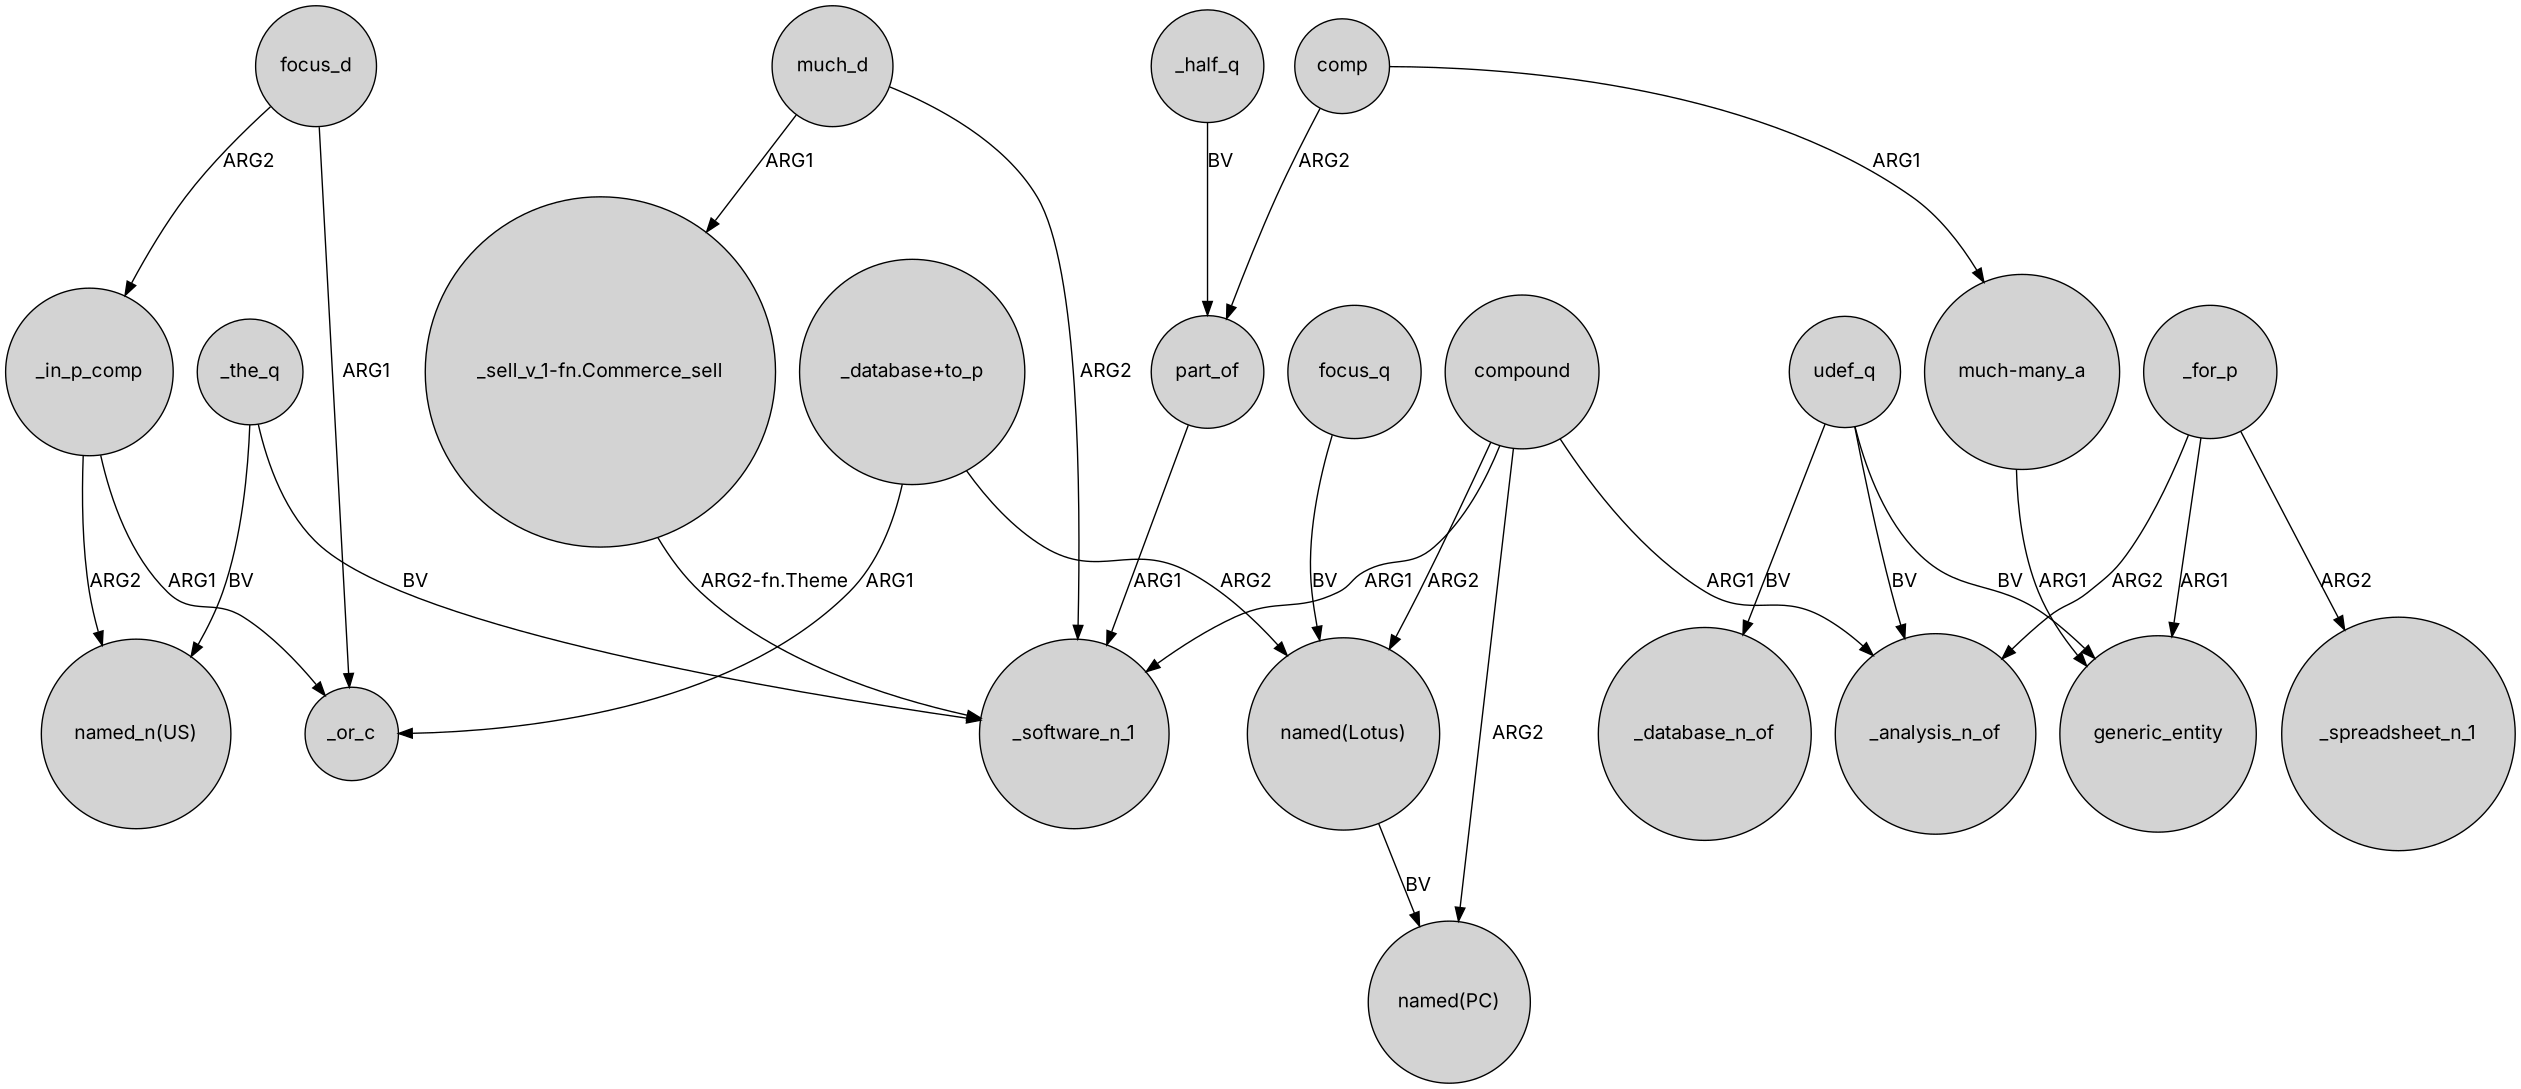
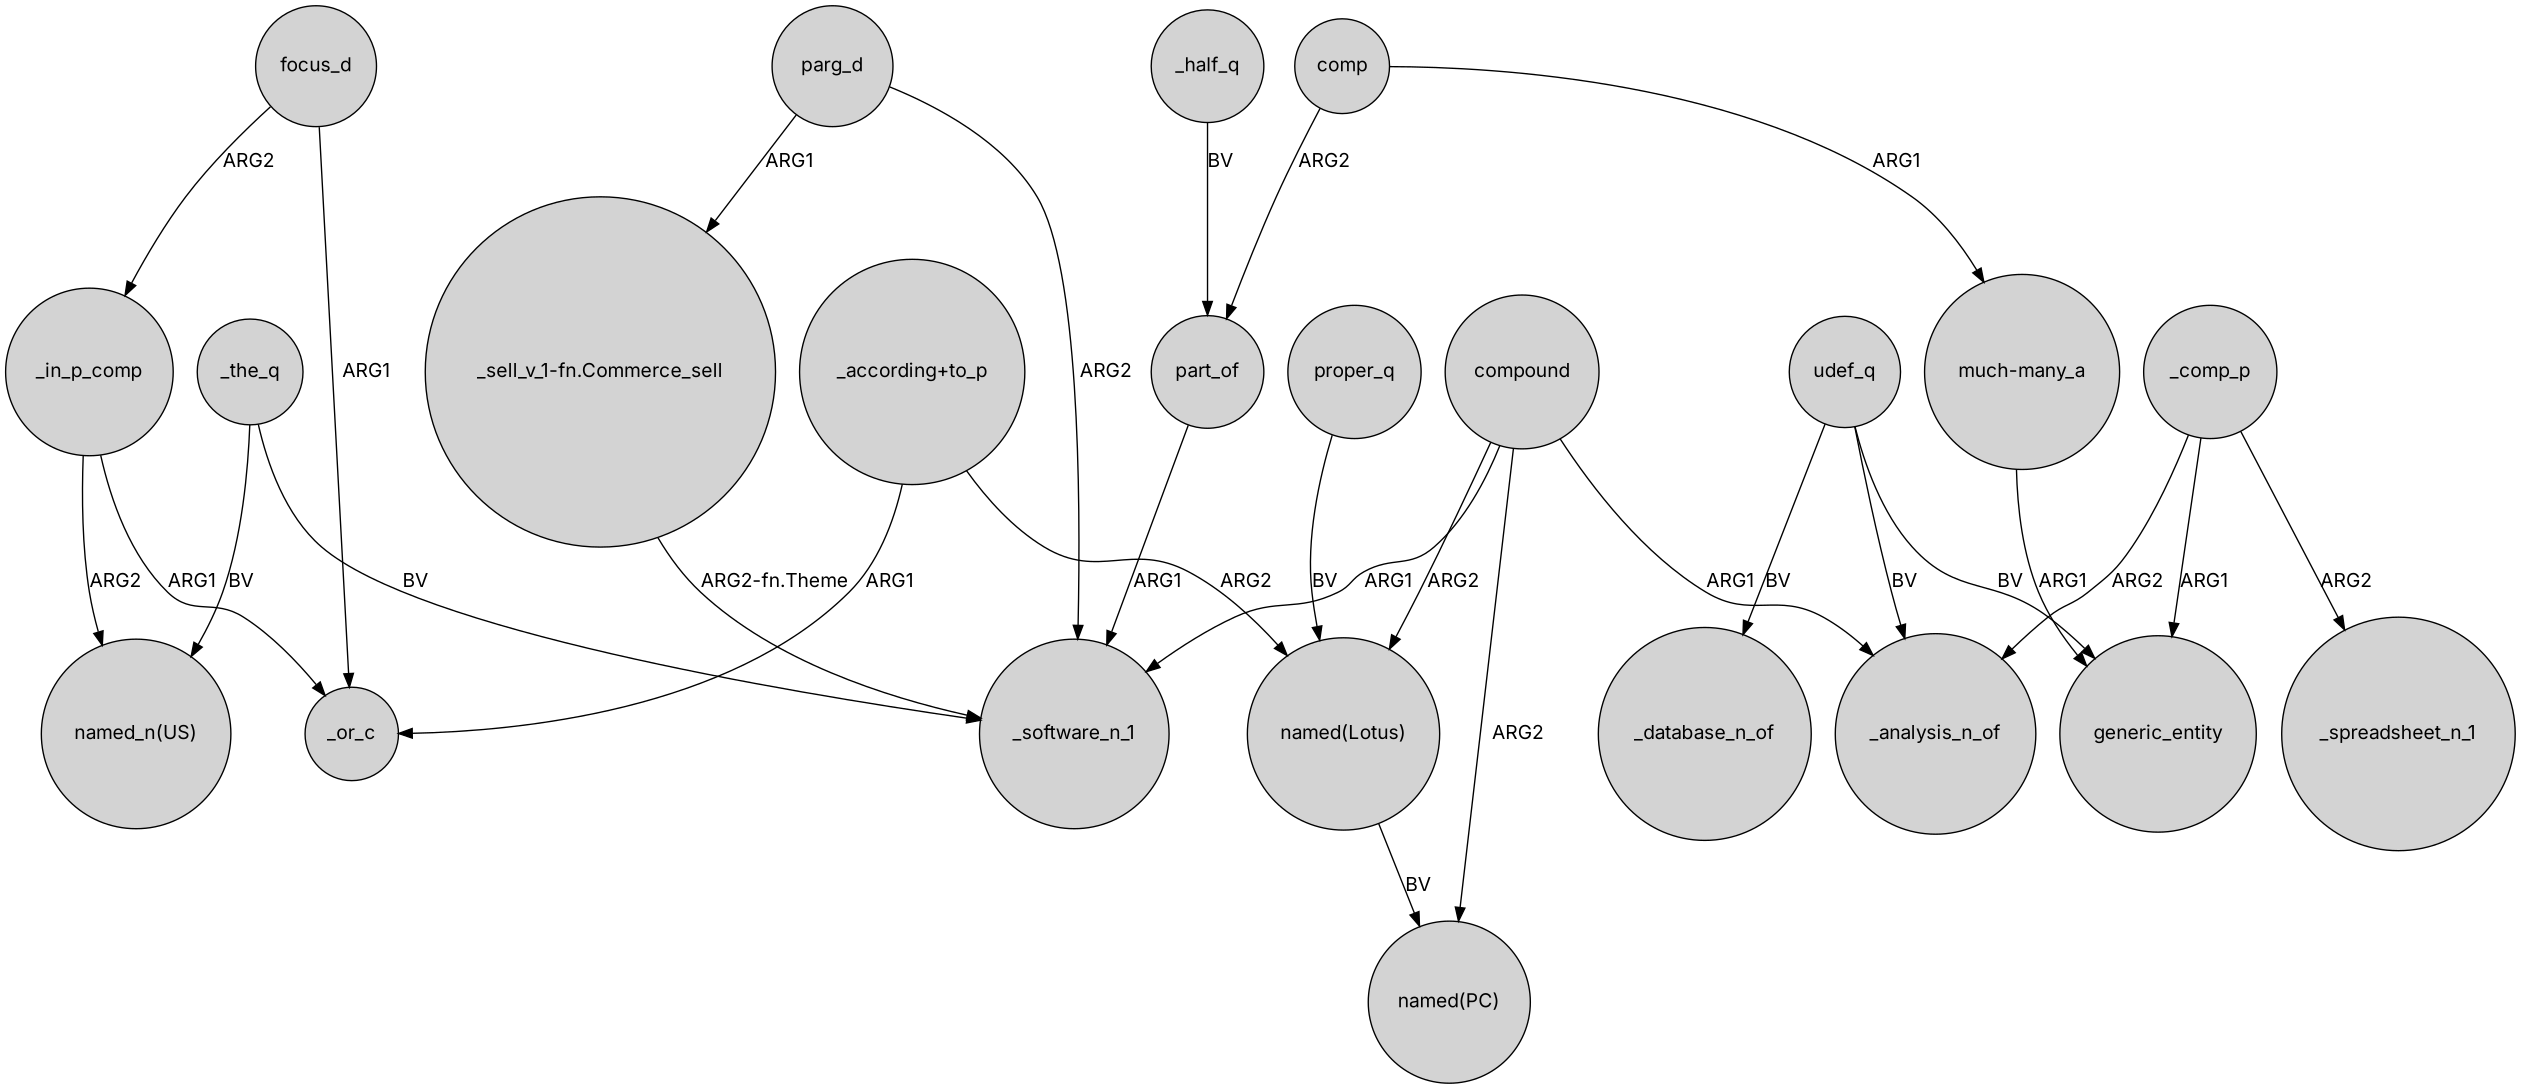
node "much_d": label "much_d" -> "parg_d"
node "_database+to_p": label "_database+to_p" -> "_according+to_p"
node "focus_q": label "focus_q" -> "proper_q"
node "_for_p": label "_for_p" -> "_comp_p"
